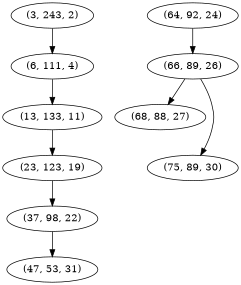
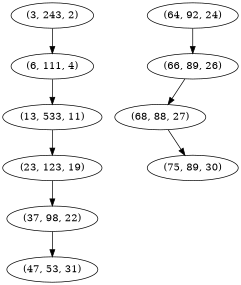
edge "(66, 89, 26)" -> "(75, 89, 30)": now "(68, 88, 27)" -> "(75, 89, 30)"
node "(13, 133, 11)": label "(13, 133, 11)" -> "(13, 533, 11)"
